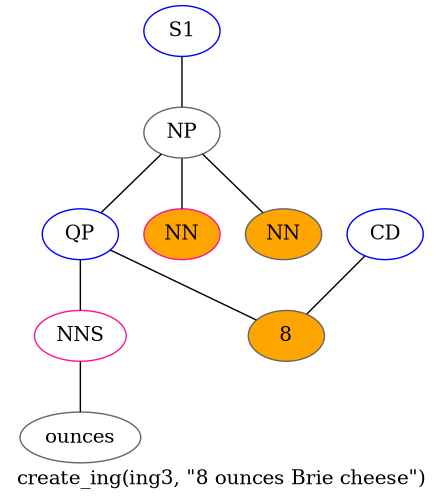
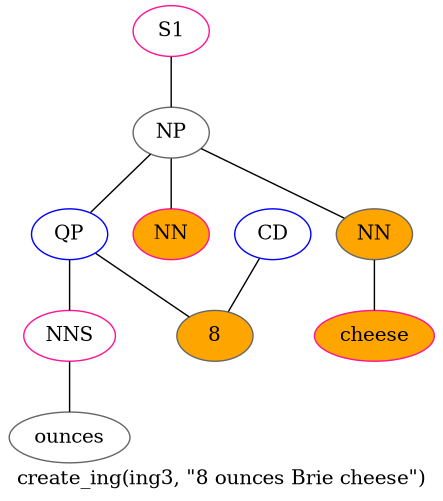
node "S1": color blue -> deeppink
node "cheese": added
